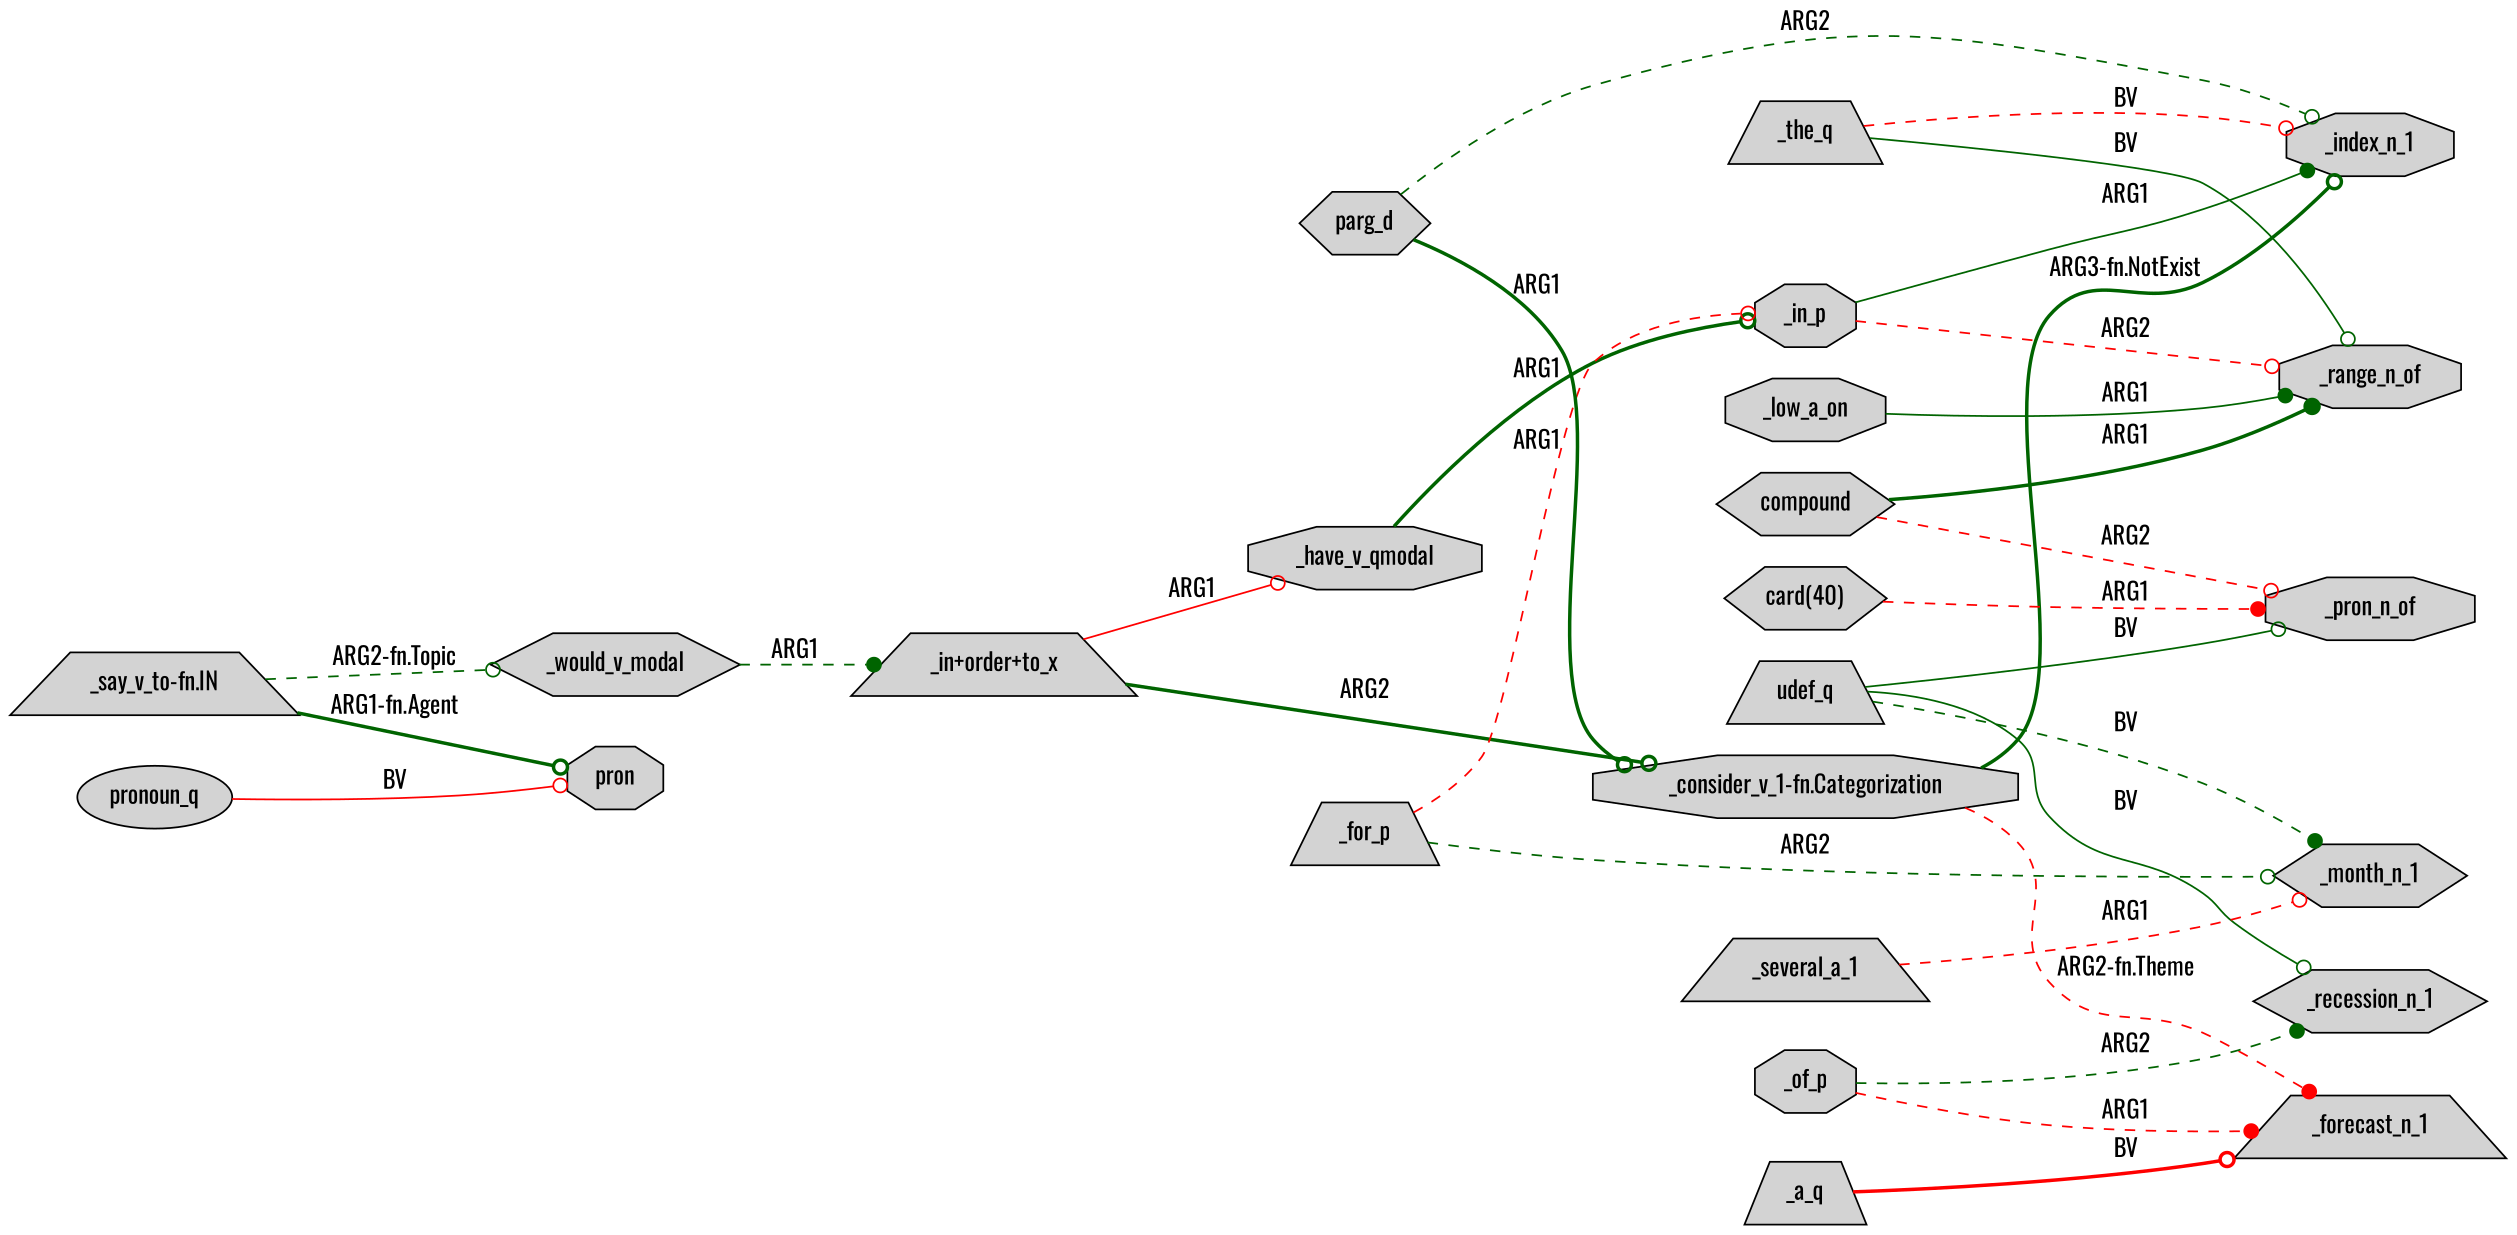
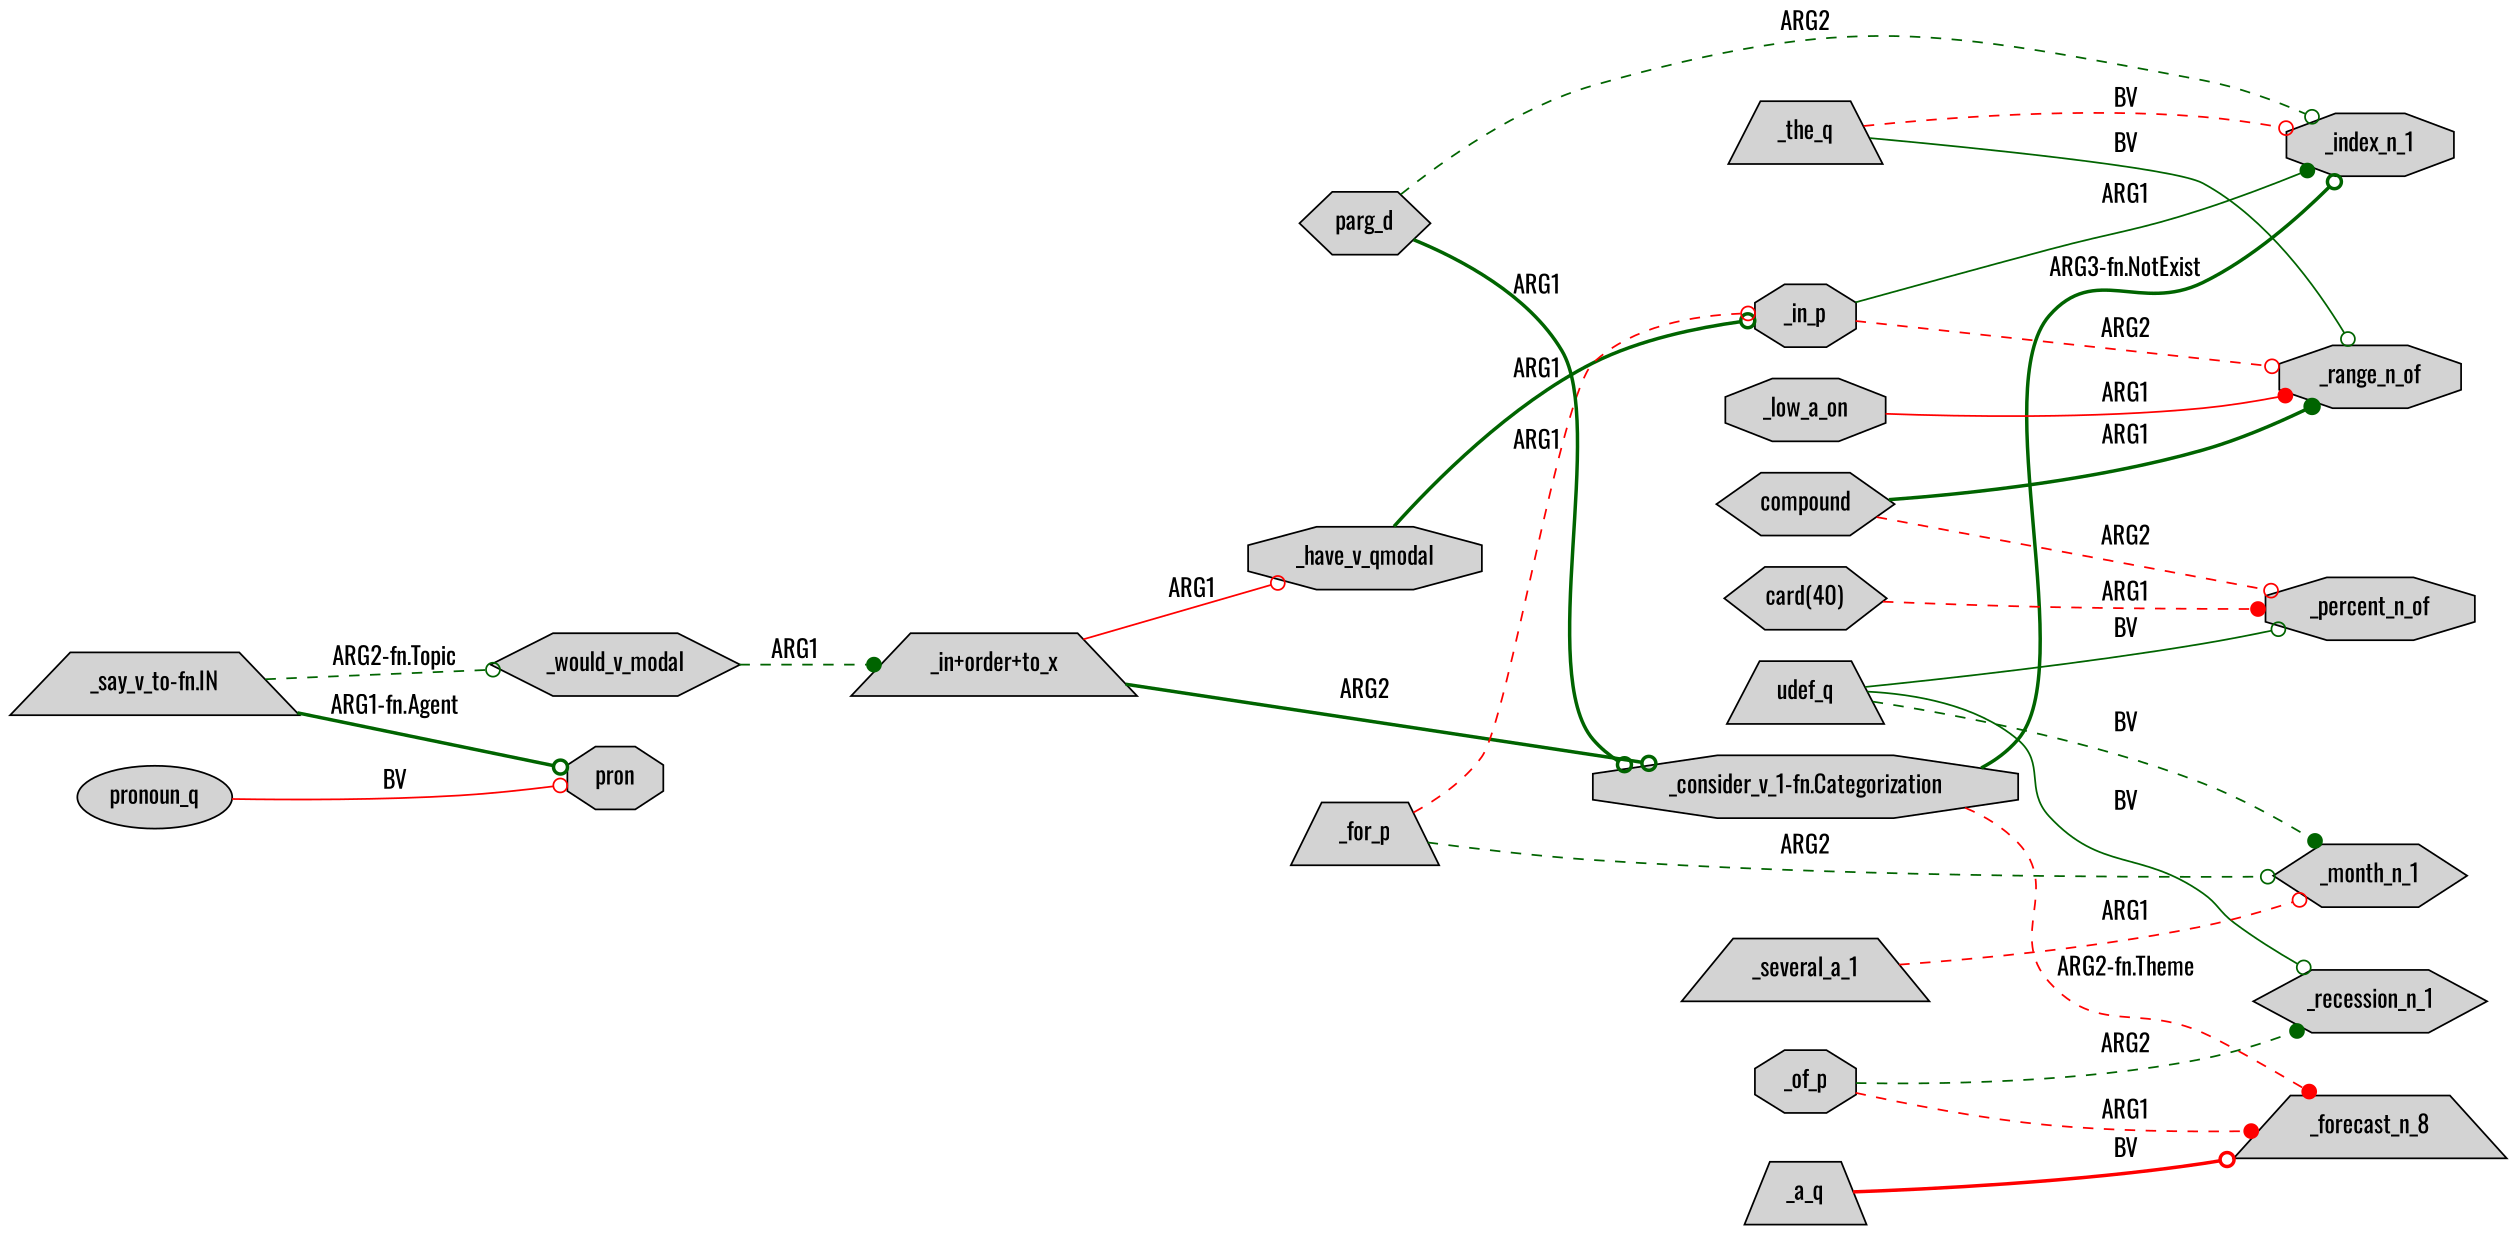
edge "_low_a_on" -> "_range_n_of": color darkgreen -> red
node "_pron_n_of": label "_pron_n_of" -> "_percent_n_of"
node "_forecast_n_1": label "_forecast_n_1" -> "_forecast_n_8"
